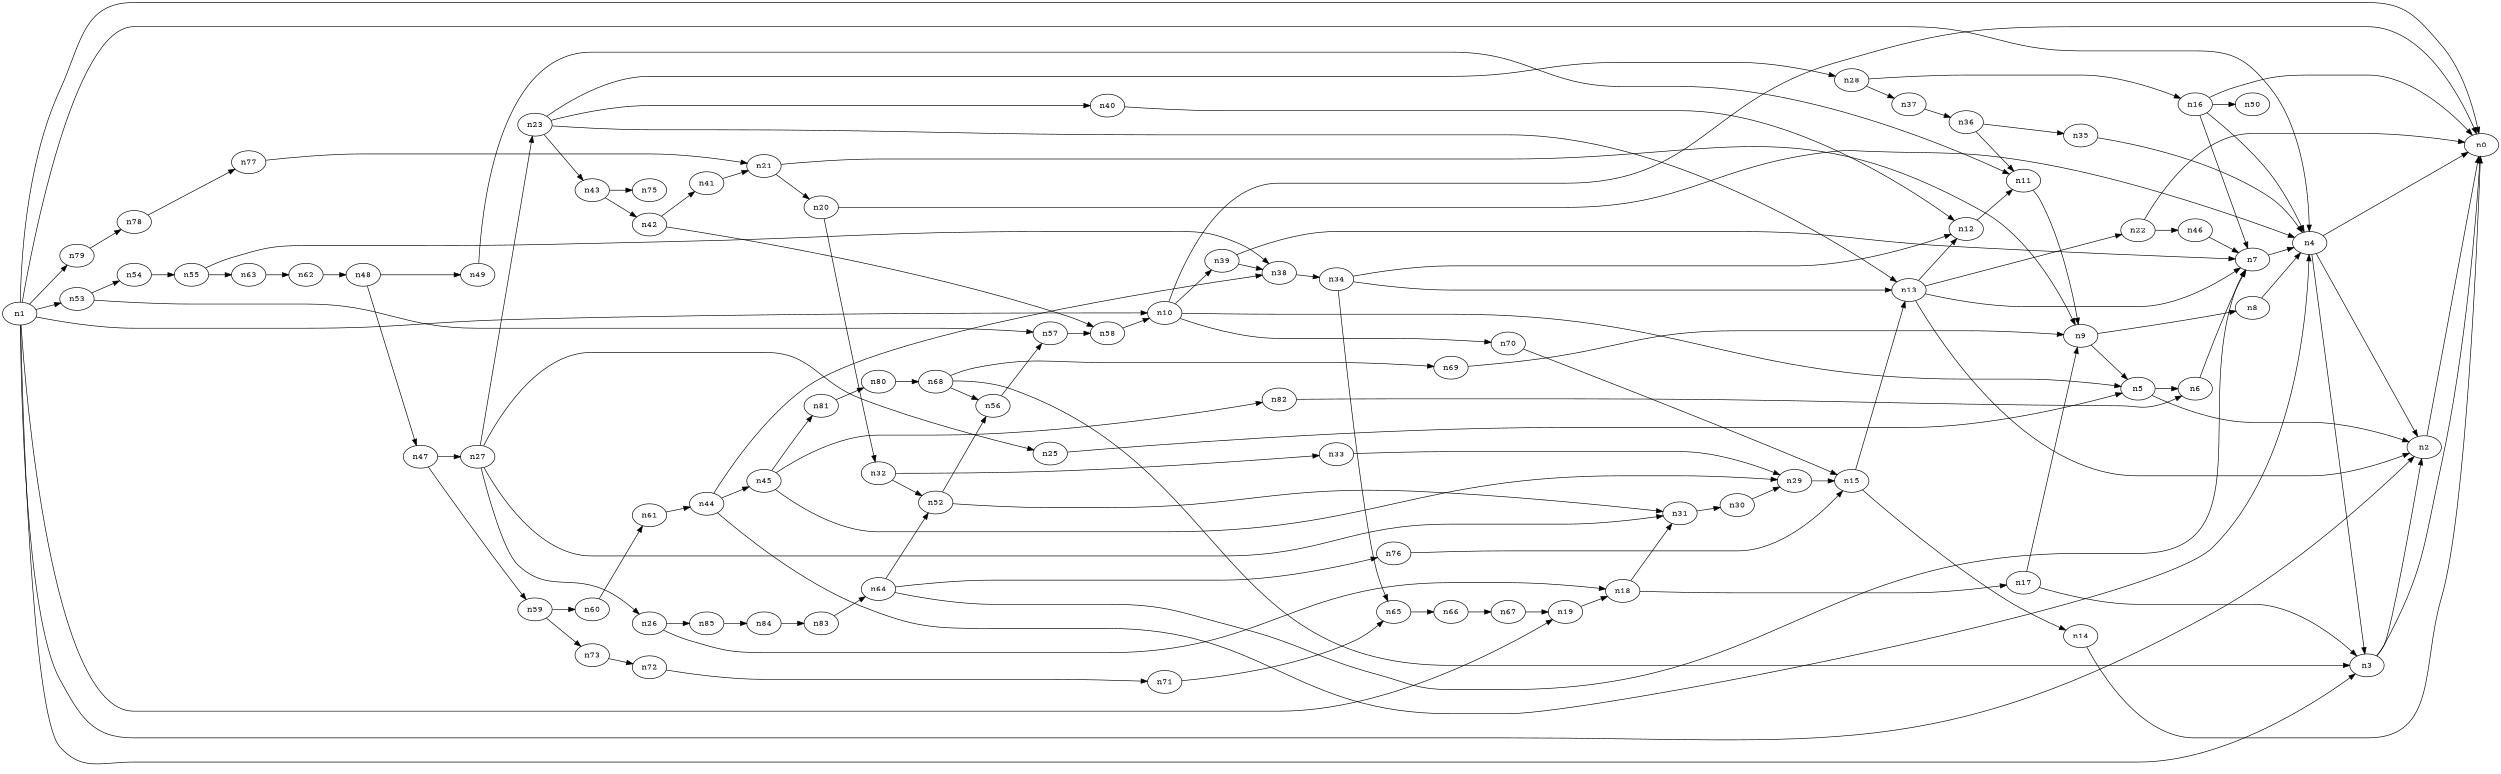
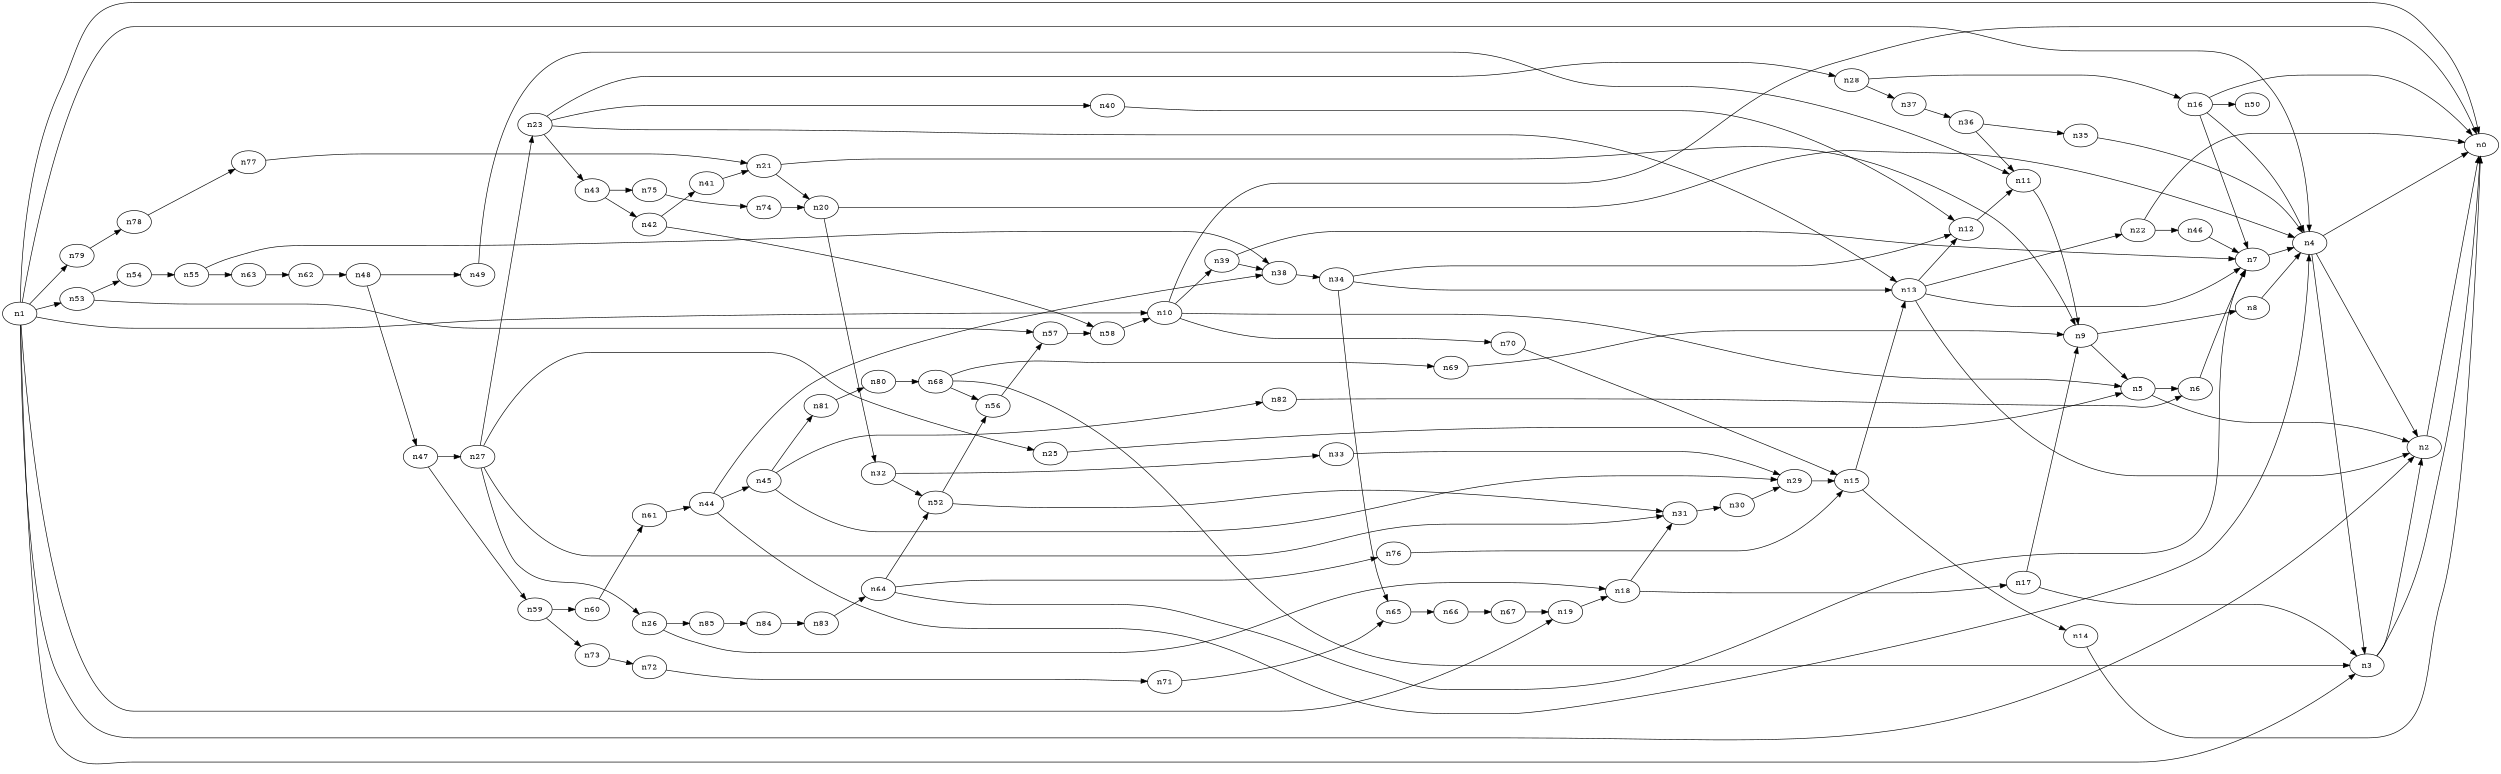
node "n74": added
